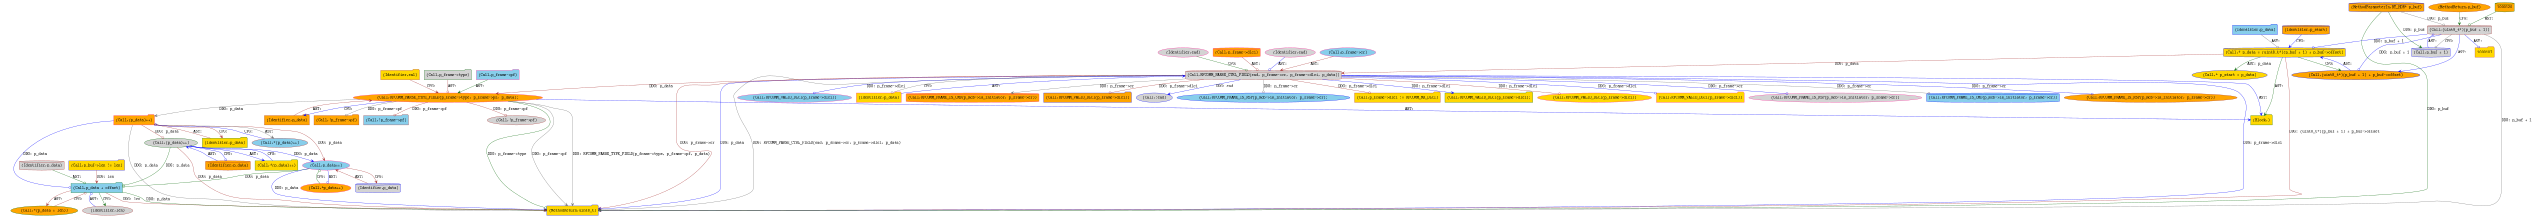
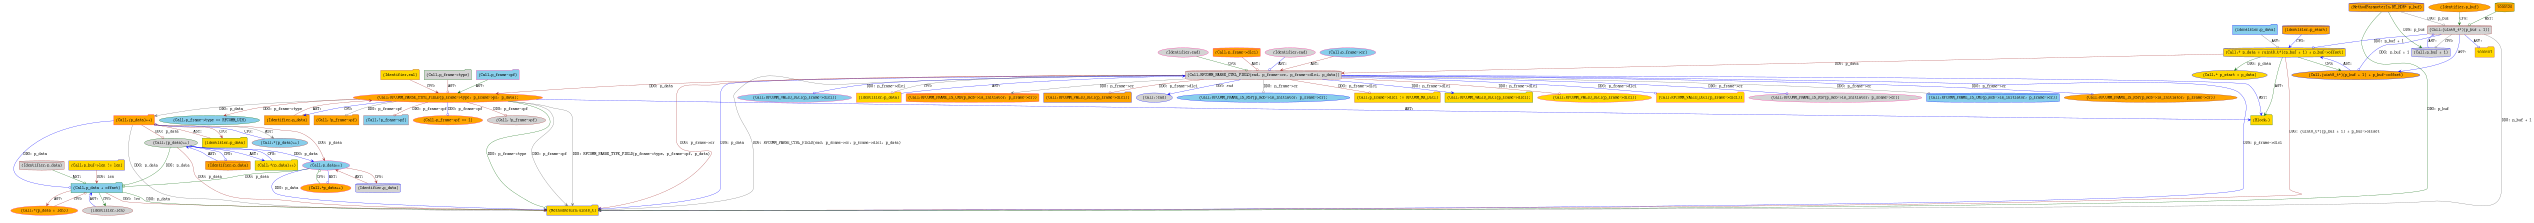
node "(MethodReturn,p_buf)": label "(MethodReturn,p_buf)" -> "(Identifier,p_buf)"
edge "(Call,* p_data = (uint8_t*)(p_buf + 1) + p_buf->offset)" -> "(Call,* p_start = p_data)": label "AST: p_data" -> "DDG: p_data"
node "(Call,p_frame->type == RFCOMM_UIH)": added
node "(Call,p_frame->pf == 1)": added
edge "(Identifier,len)" -> "(Call,p_data + offset)": arrowhead odot -> vee
node "(Call,*(p_data + len))": color darkgreen -> deeppink
